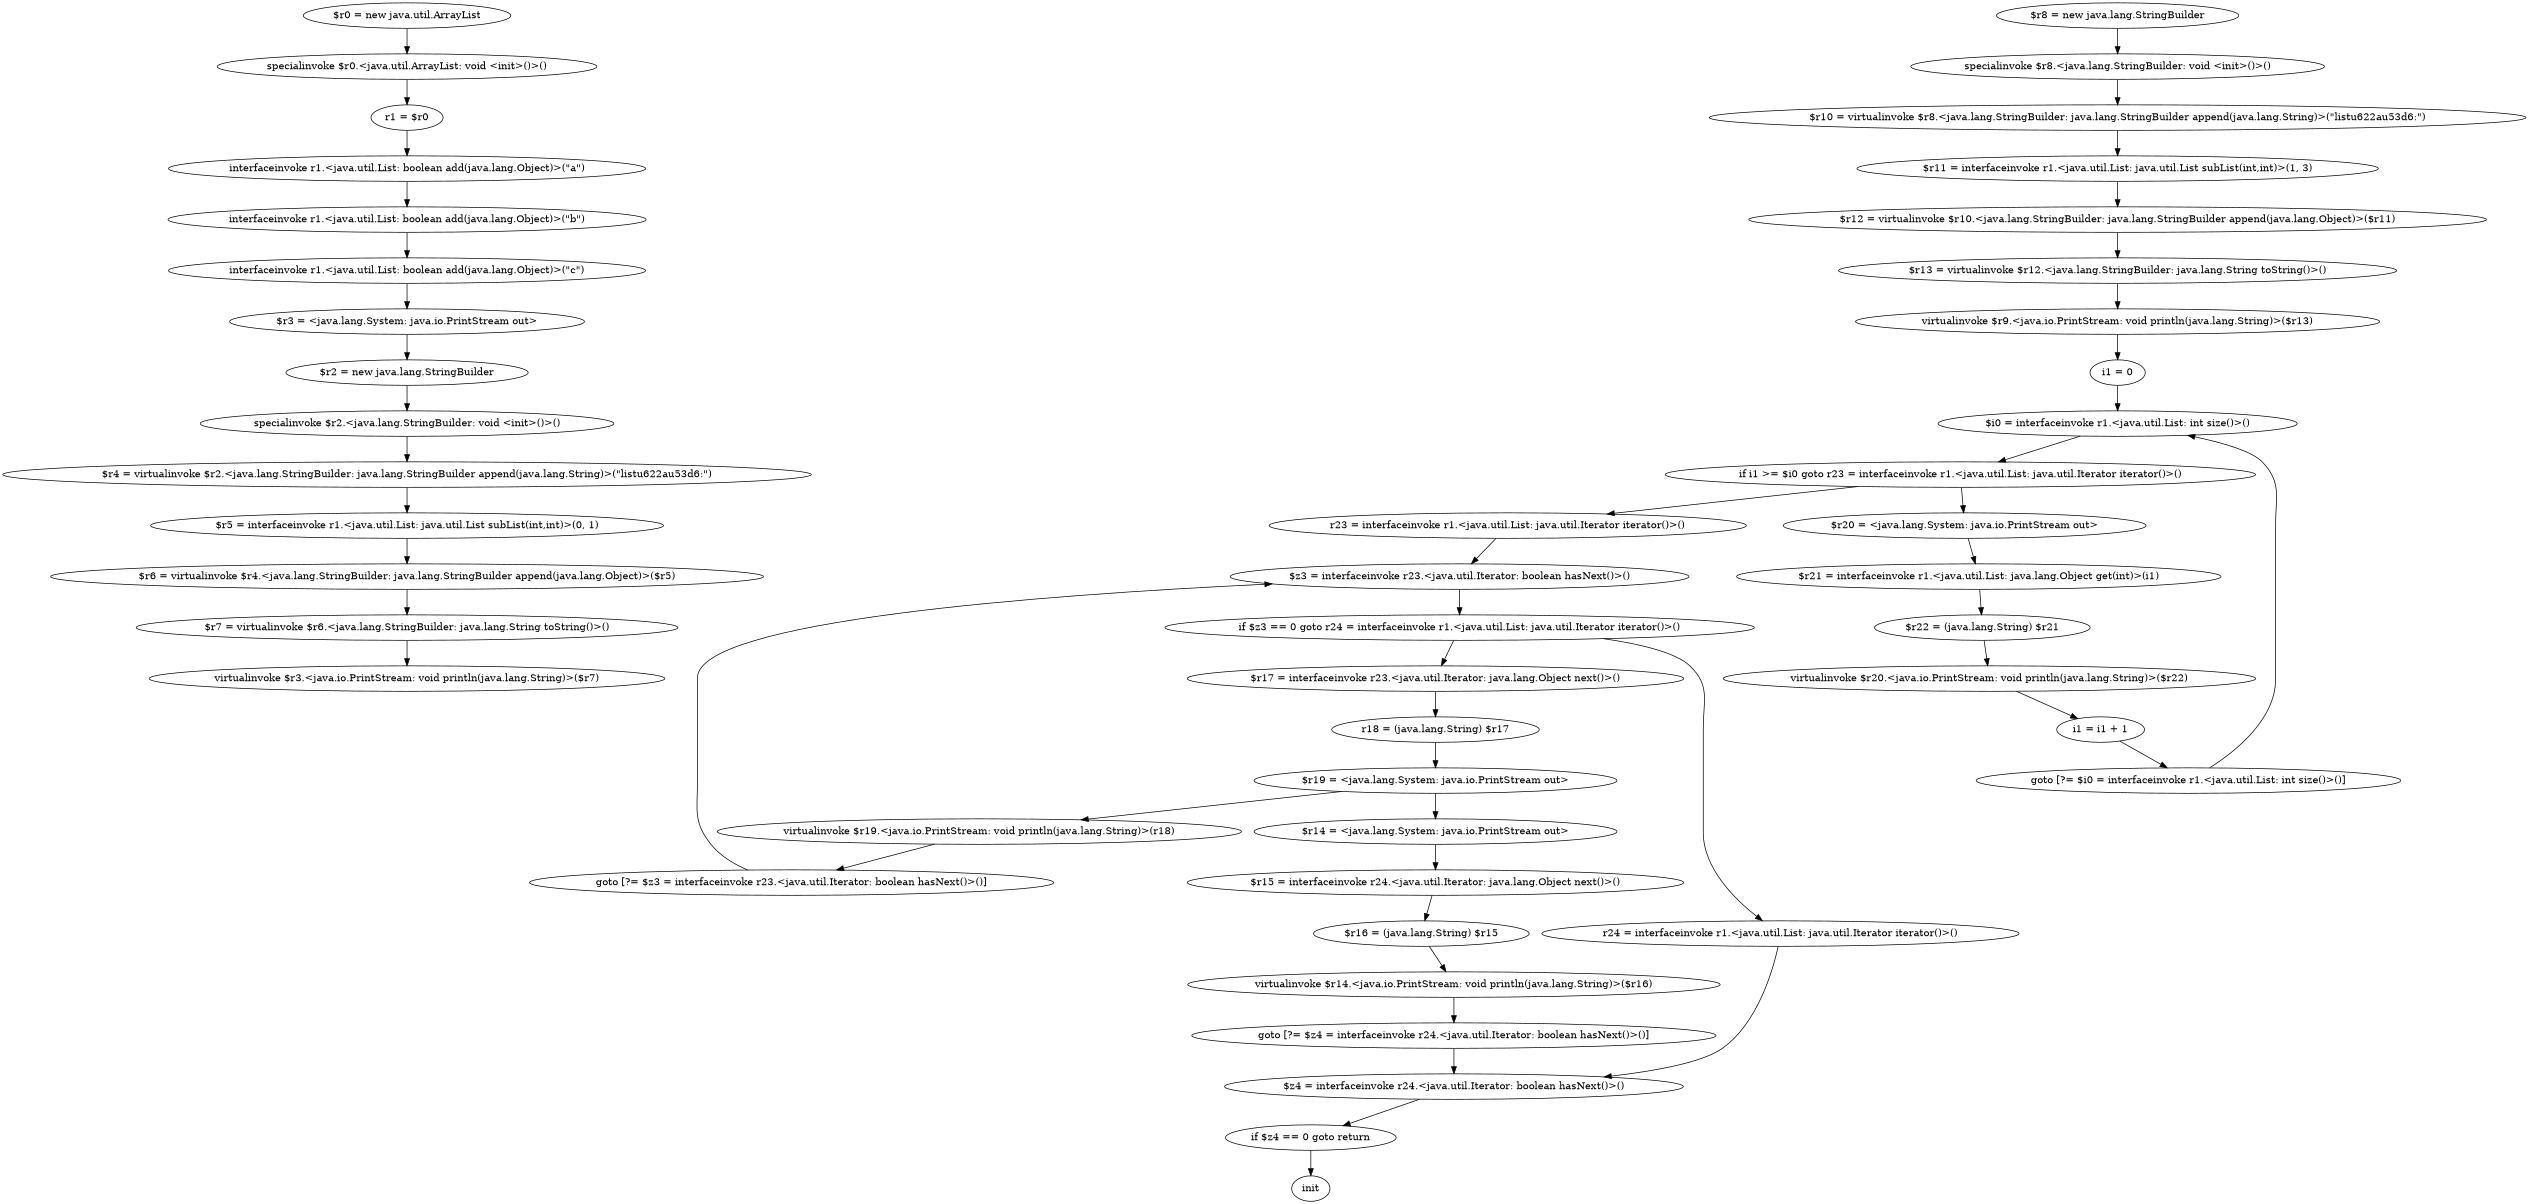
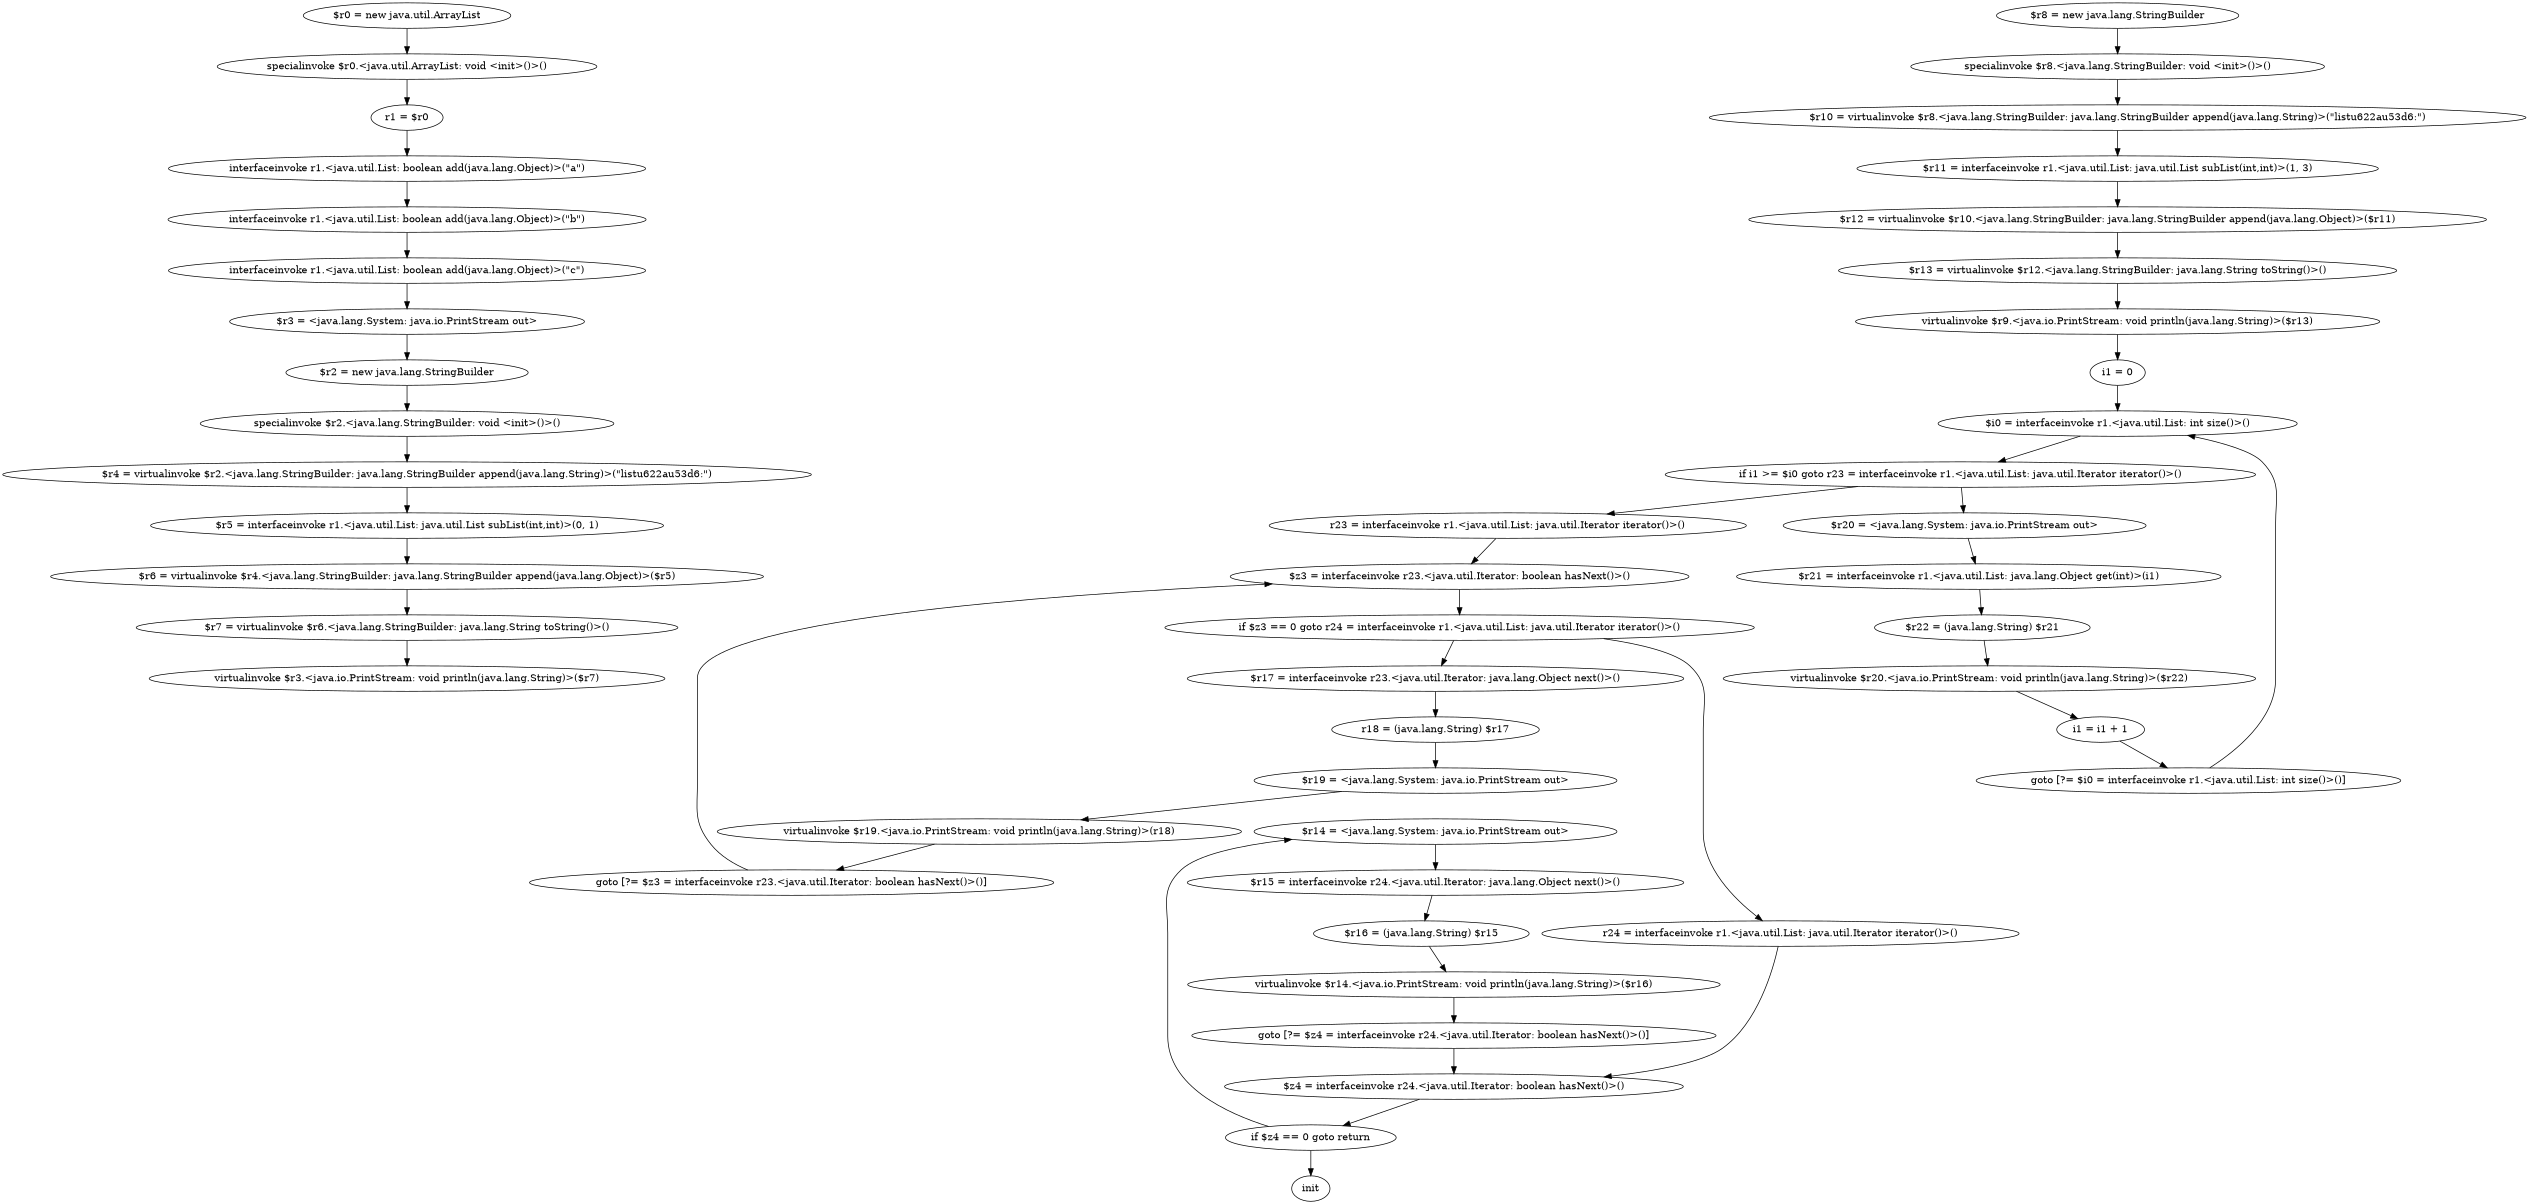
edge "$r19 = <java.lang.System: java.io.PrintStream out>" -> "$r14 = <java.lang.System: java.io.PrintStream out>": now "if $z4 == 0 goto return" -> "$r14 = <java.lang.System: java.io.PrintStream out>"
